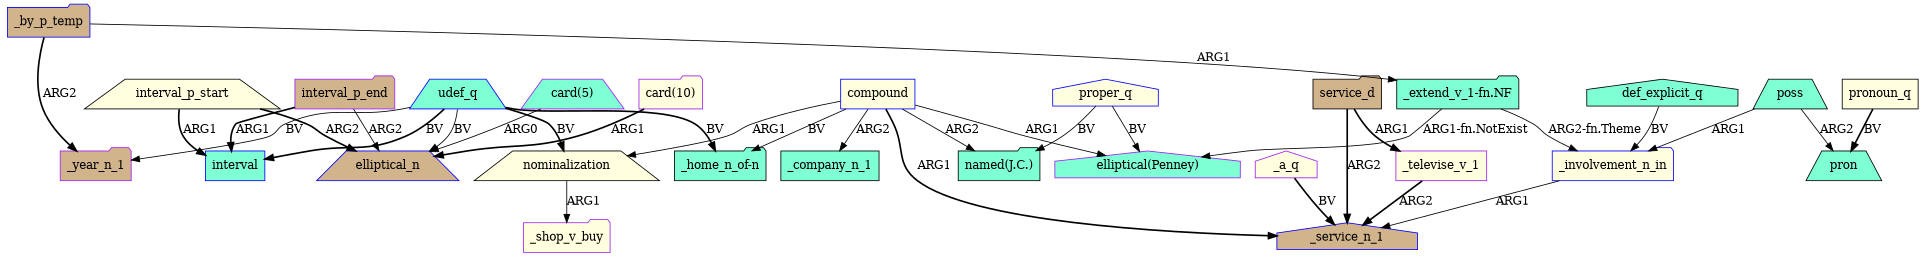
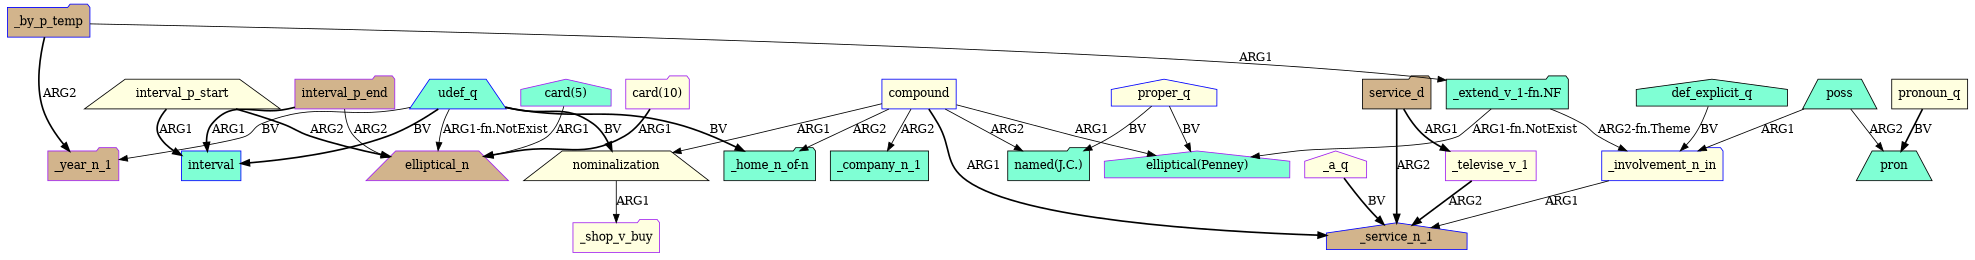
node "card(5)": shape trapezium -> house
edge "udef_q" -> "elliptical_n": label "BV" -> "ARG1-fn.NotExist"
edge "card(5)" -> "elliptical_n": label "ARG0" -> "ARG1"
edge "compound" -> "_home_n_of-n": label "BV" -> "ARG2"
node "elliptical_n": color blue -> purple
